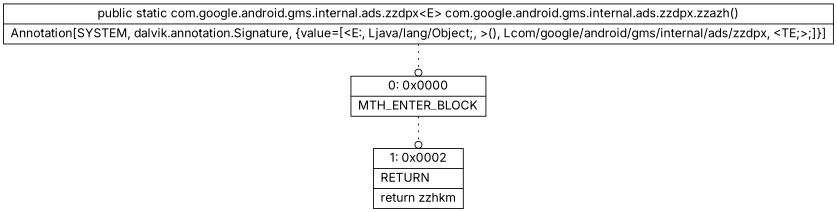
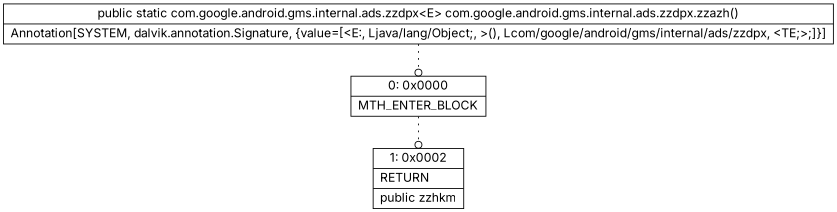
node "1: 0x0002": text "return zzhkm" -> "public zzhkm"
